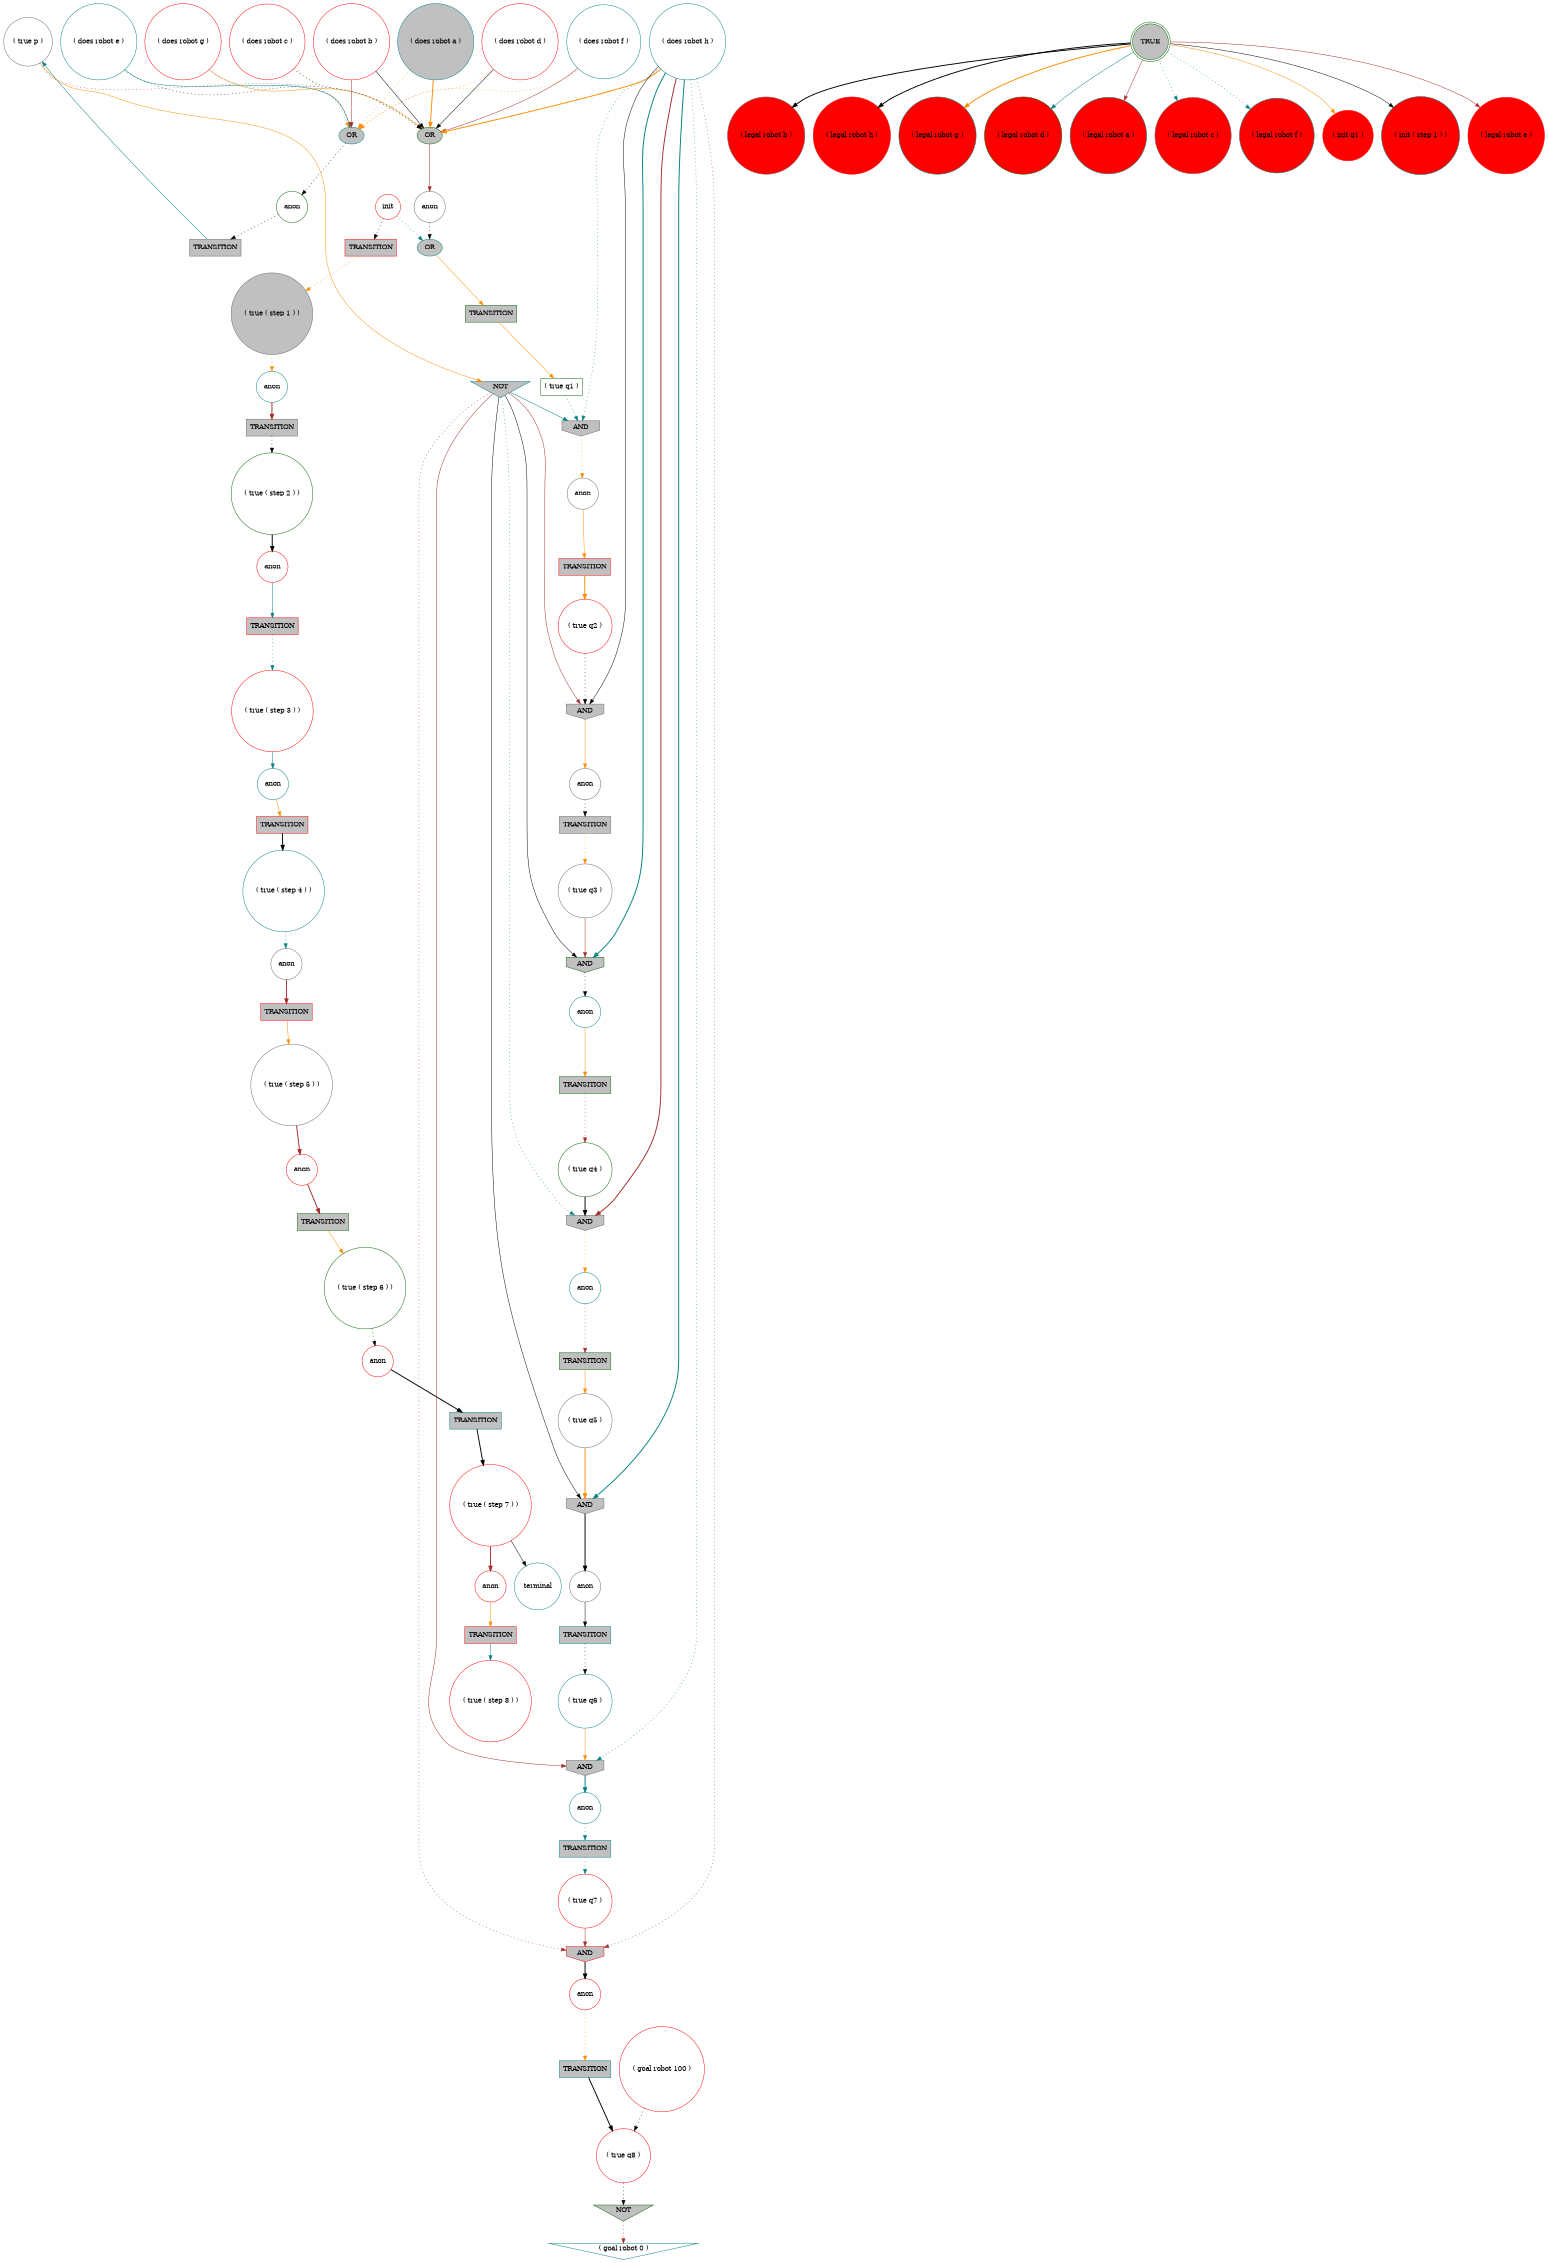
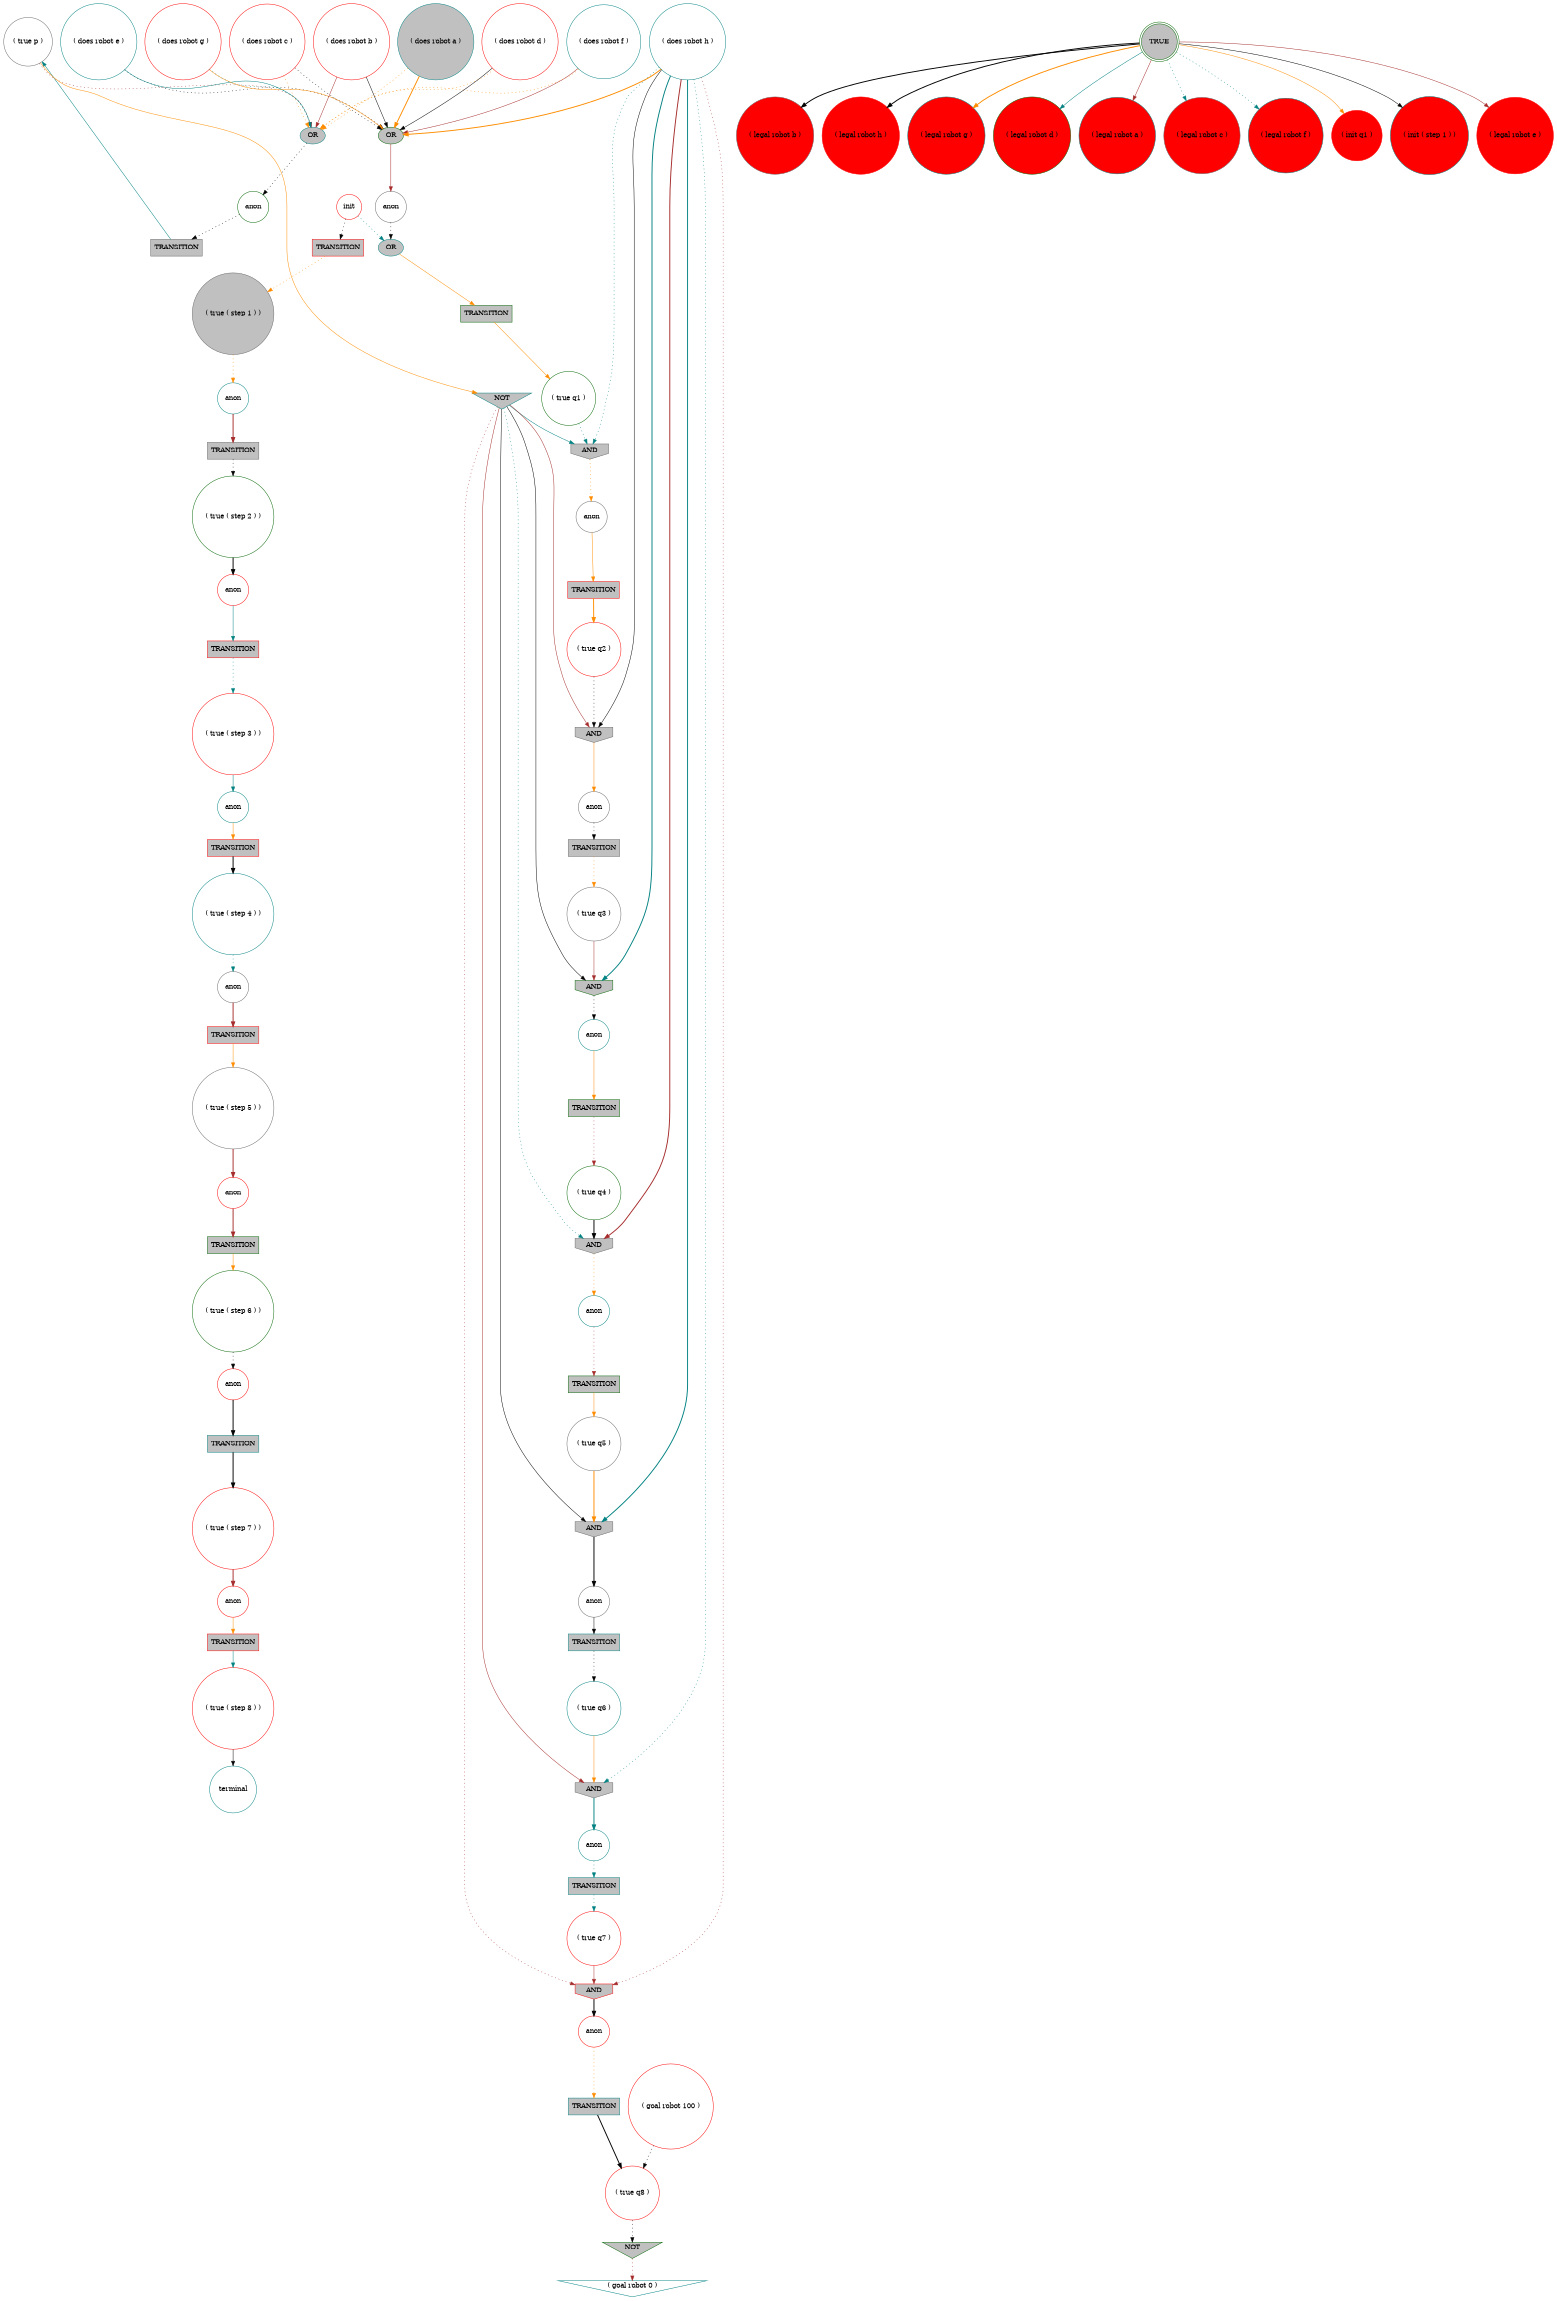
node "( true q1 )": shape box -> circle
edge "( true ( step 7 ) )" -> "terminal": now "( true ( step 8 ) )" -> "terminal"
